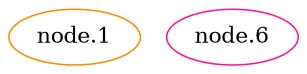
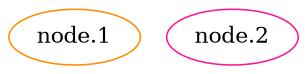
node "node.6": label "node.6" -> "node.2"
